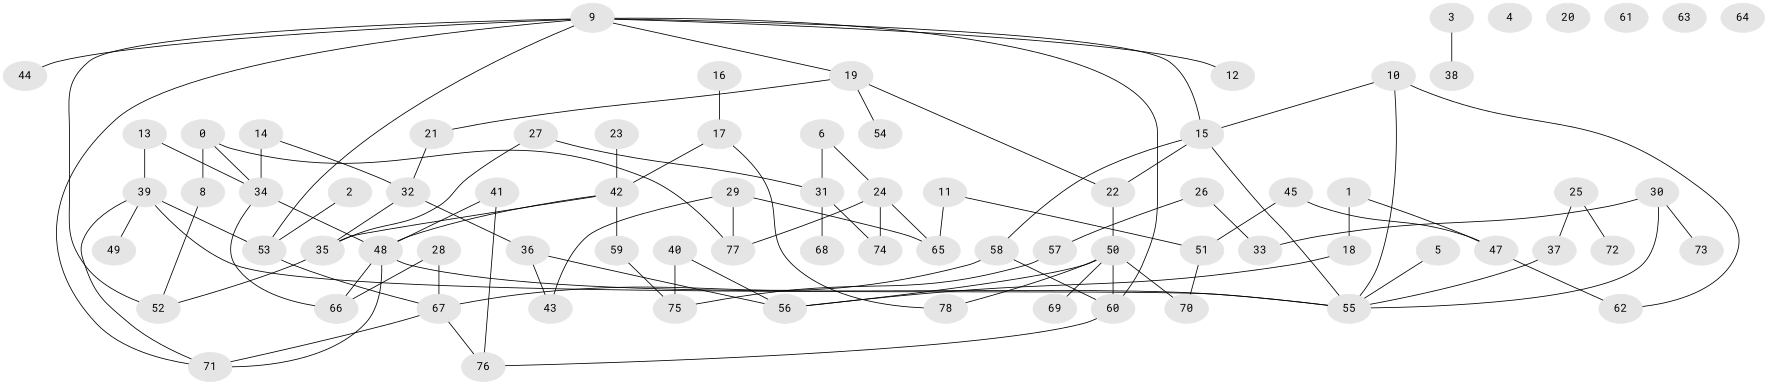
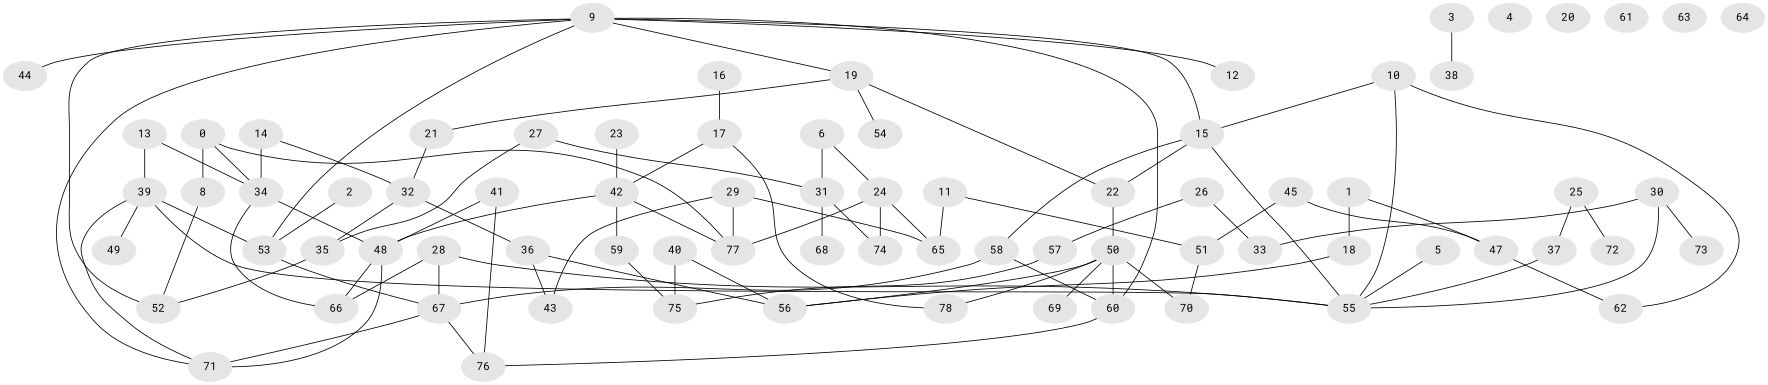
edge "42" -- "35": now "42" -- "77"
edge "48" -- "55": now "28" -- "55"
